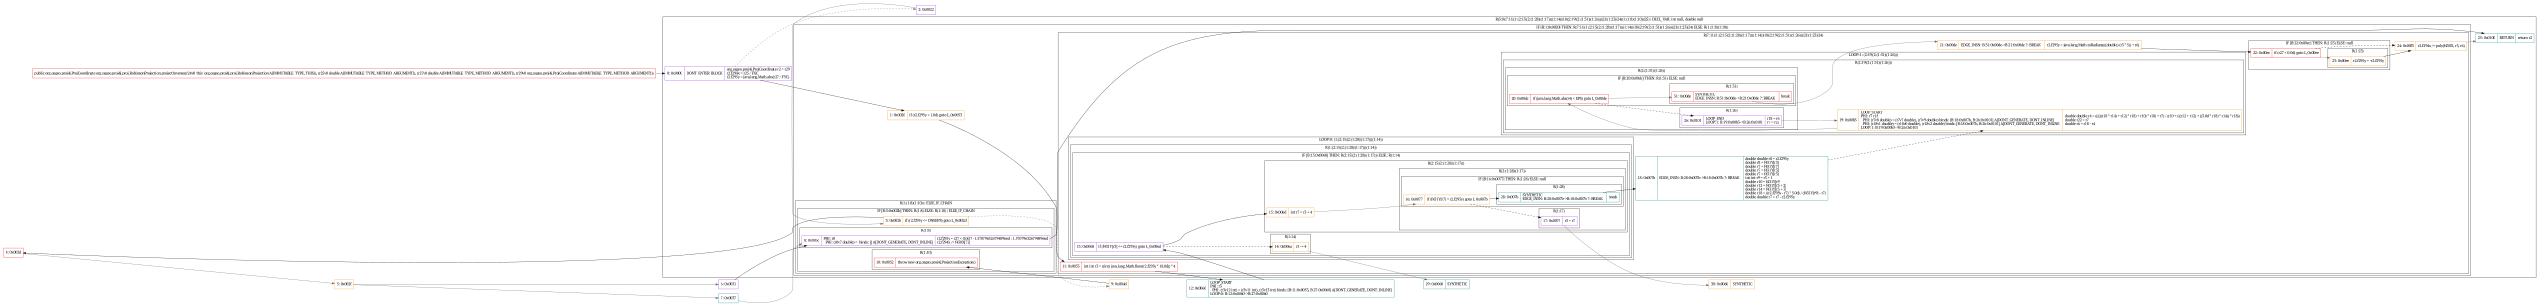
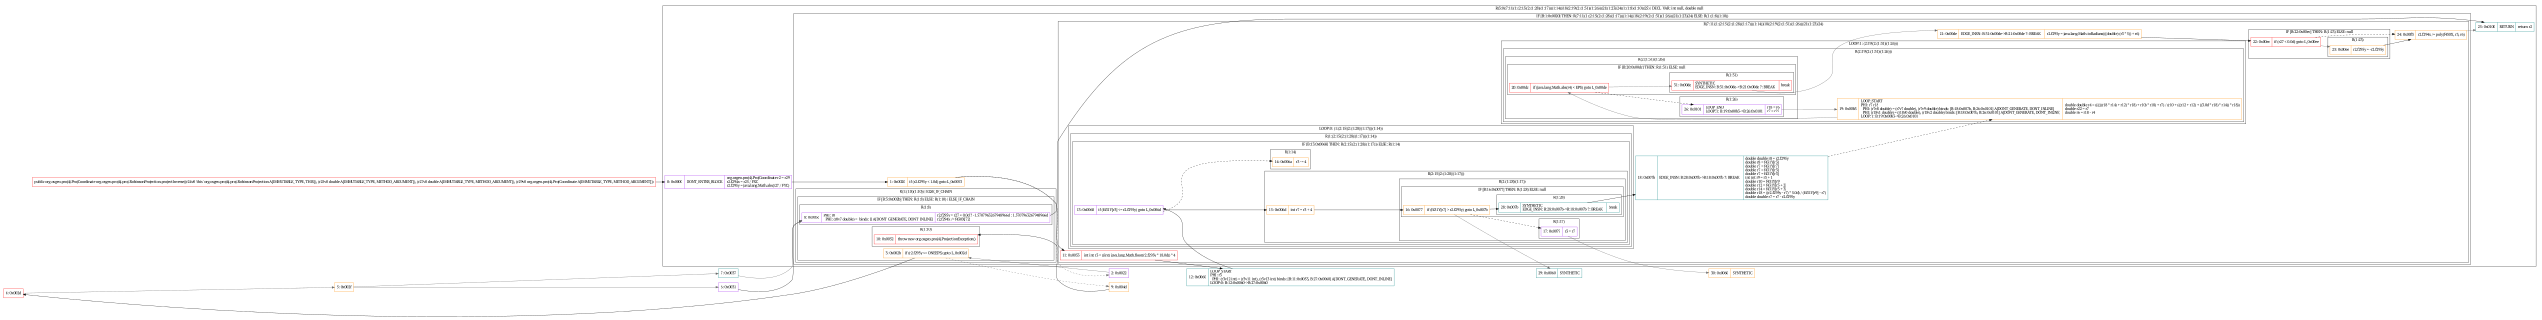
edge "0: 0x0000" -> "2: 0x0022": now "1: 0x0020" -> "2: 0x0022"
edge "15: 0x006d" -> "16: 0x0077": color gray40 -> black
edge "14: 0x006a" -> "29: 0x0060": now "16: 0x0077" -> "29: 0x0060"
